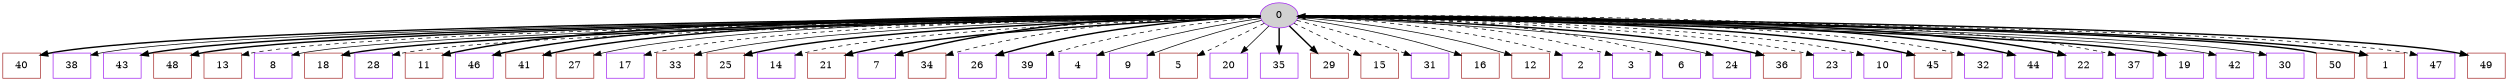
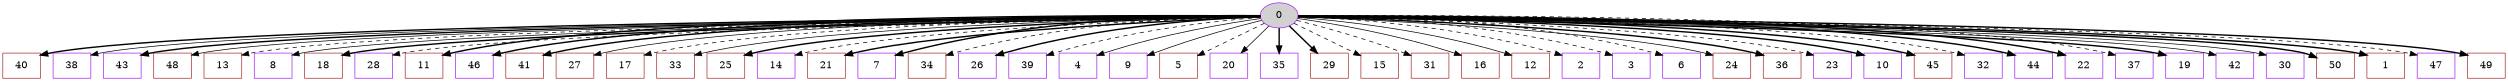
edge "0" -> "48": style bold -> solid
edge "0" -> "10": style dashed -> bold
edge "50" -> "0": reversed
node "17": color purple -> brown
node "31": color purple -> brown
node "24": color purple -> brown
